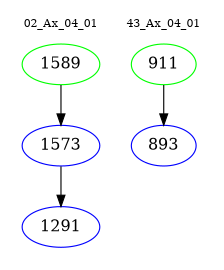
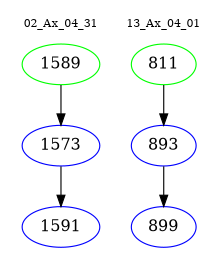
cluster "02_Ax_04_01": label "02_Ax_04_01" -> "02_Ax_04_31"
cluster "43_Ax_04_01": label "43_Ax_04_01" -> "13_Ax_04_01"
node "911": label "911" -> "811"
node "1291": label "1291" -> "1591"
node "899": added
